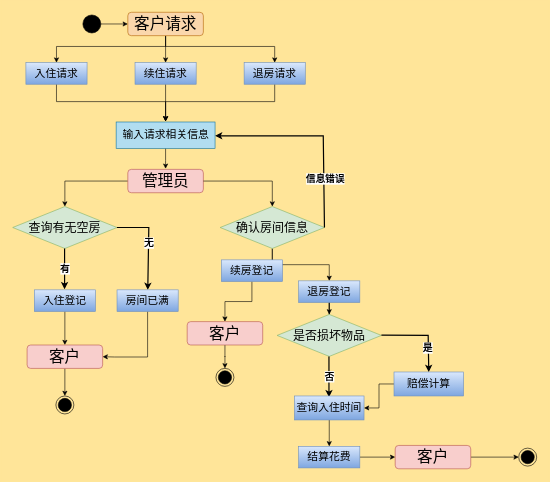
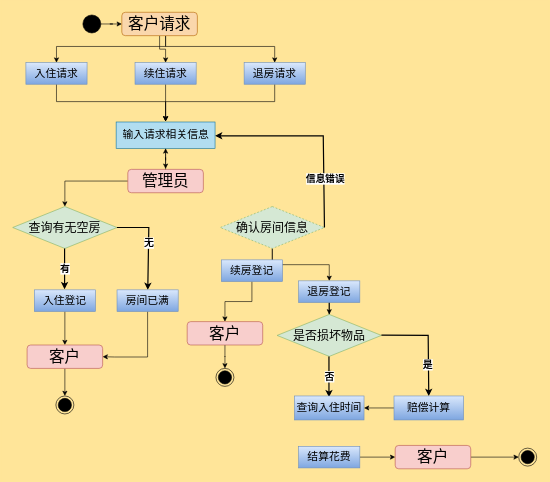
node "客户请求": moved (165, 24) -> (159, 24)
edge "管理员" -> "确认房间信息": now "管理员" -> "输入请求相关信息"
node "确认房间信息": style solid -> dashed
node "赔偿计算": moved (429, 384) -> (429, 408)
edge "查询入住时间" -> "结算花费": removed
